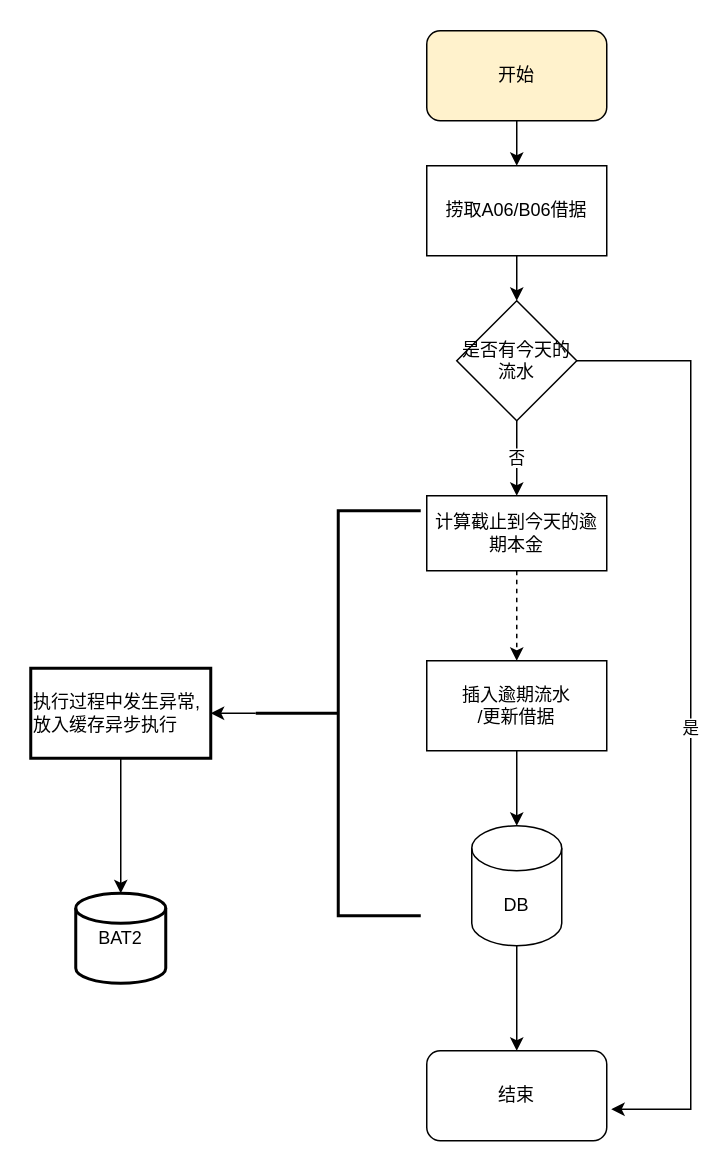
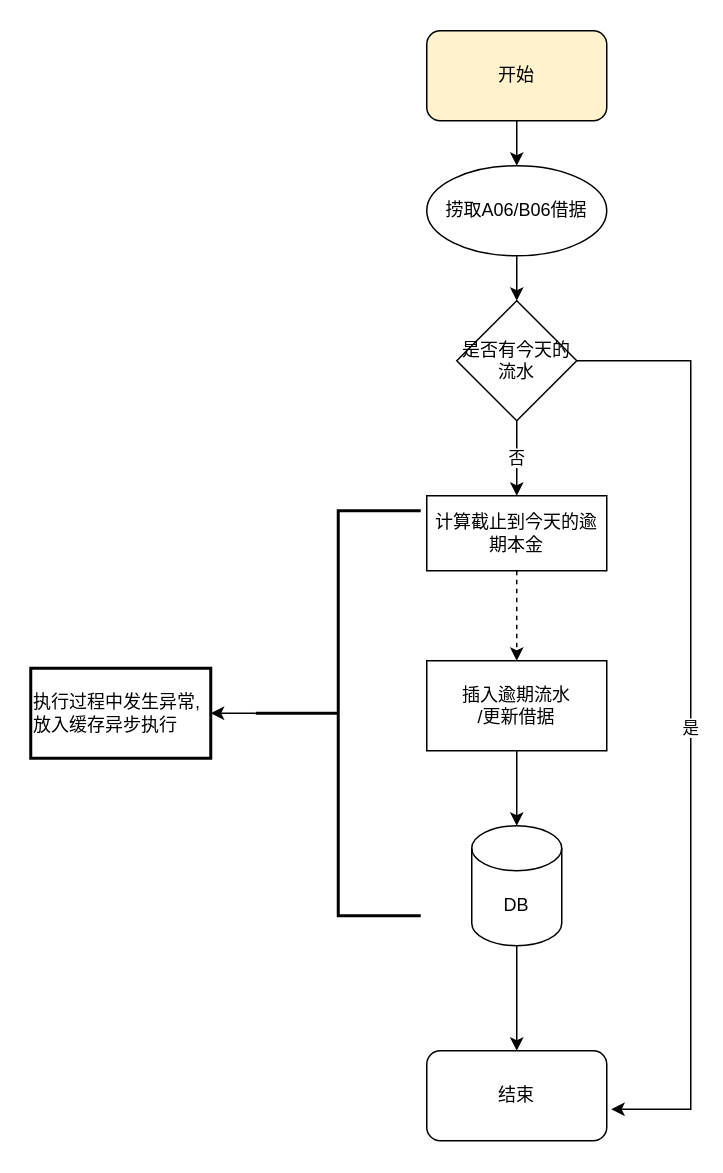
node "捞取A06/B06借据": shape rectangle -> ellipse
edge "执行过程中发生异常,放入缓存异步执行" -> "BAT2": removed
node "BAT2": removed
